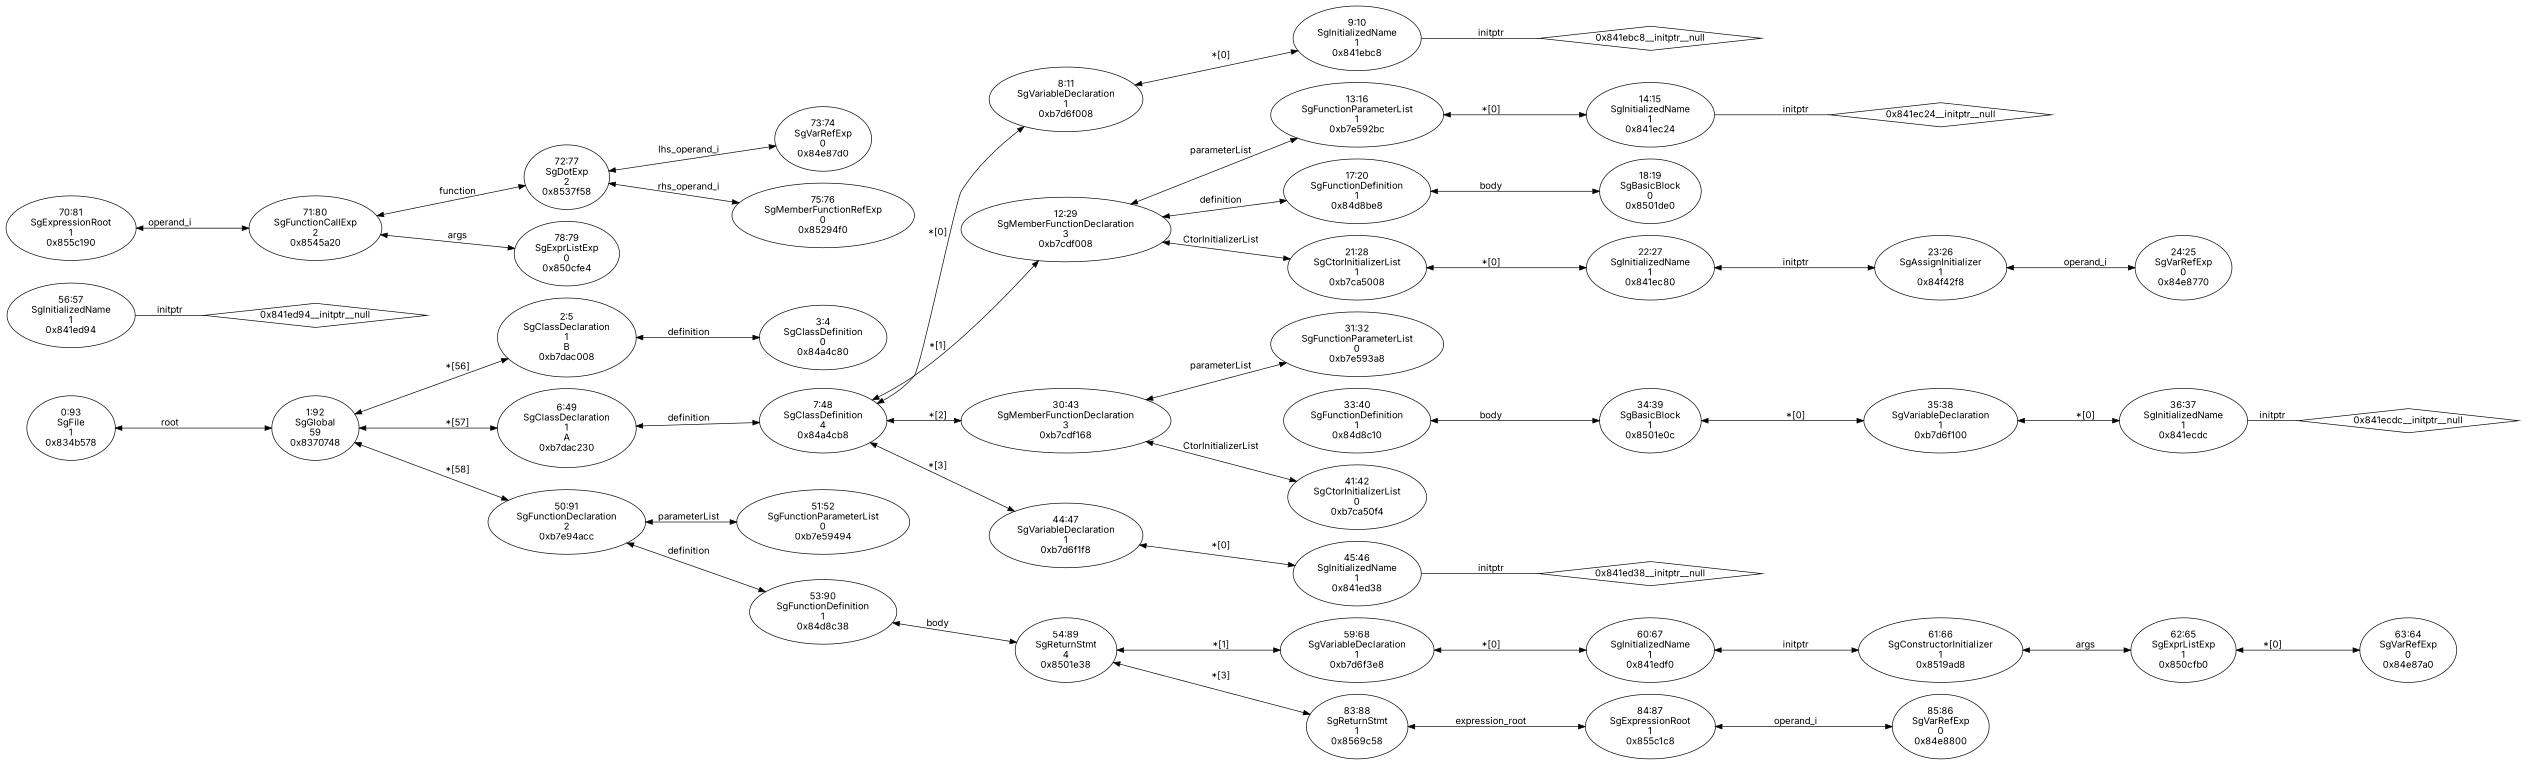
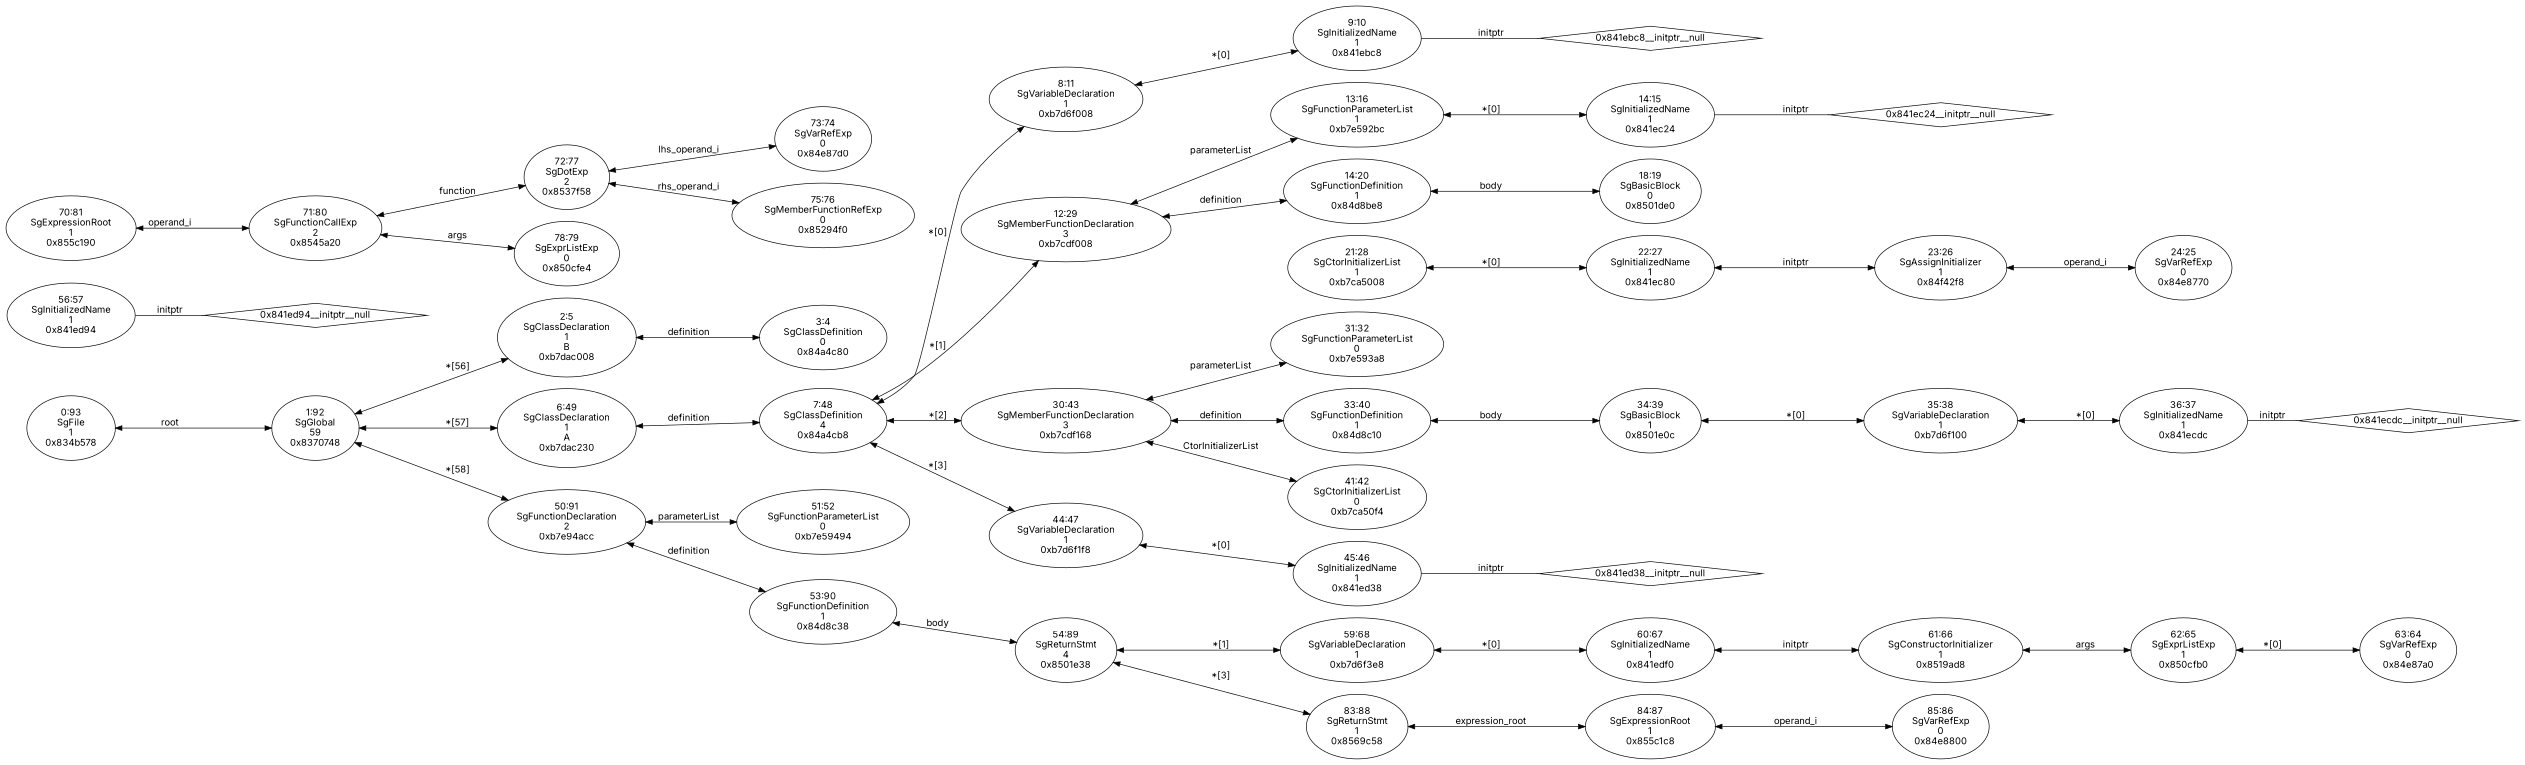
node "17:20 SgFunctionDefinition 1 0x84d8be8": label "17:20 SgFunctionDefinition 1 0x84d8be8" -> "14:20 SgFunctionDefinition 1 0x84d8be8"
edge "12:29 SgMemberFunctionDeclaration 3 0xb7cdf008" -- "21:28 SgCtorInitializerList 1 0xb7ca5008": removed, label "CtorInitializerList"
edge "30:43 SgMemberFunctionDeclaration 3 0xb7cdf168" -- "33:40 SgFunctionDefinition 1 0x84d8c10": added, label "definition"
